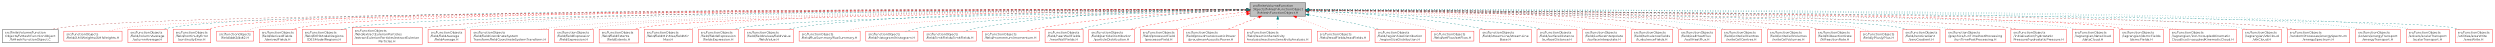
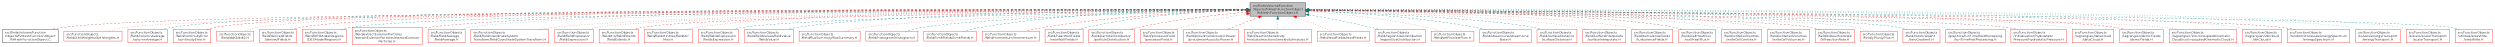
node "src/functionObjects /field/fieldExtents /fieldExtents.H": label "src/functionObjects /field/fieldExtents /fieldExtents.H" -> "src/functionObjects /fieldMin/fieldExtents /fieldExtents.H"
